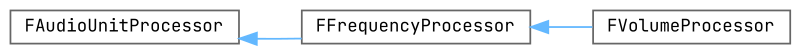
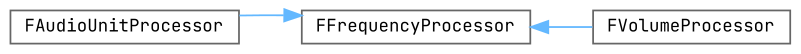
edge "FFrequencyProcessor" -> "FAudioUnitProcessor": reversed
